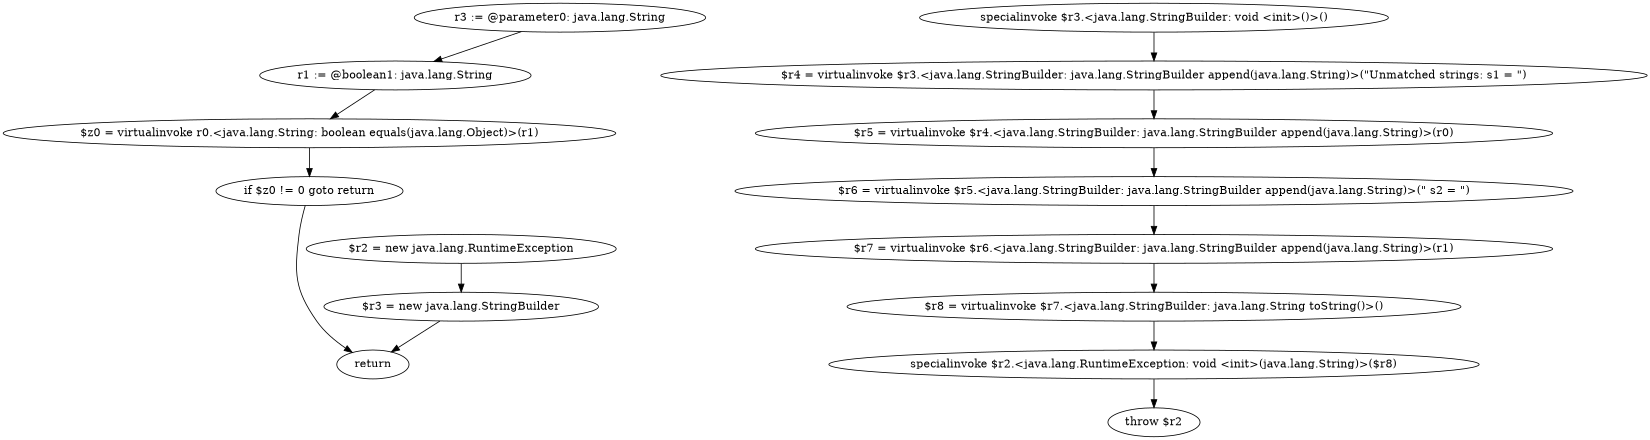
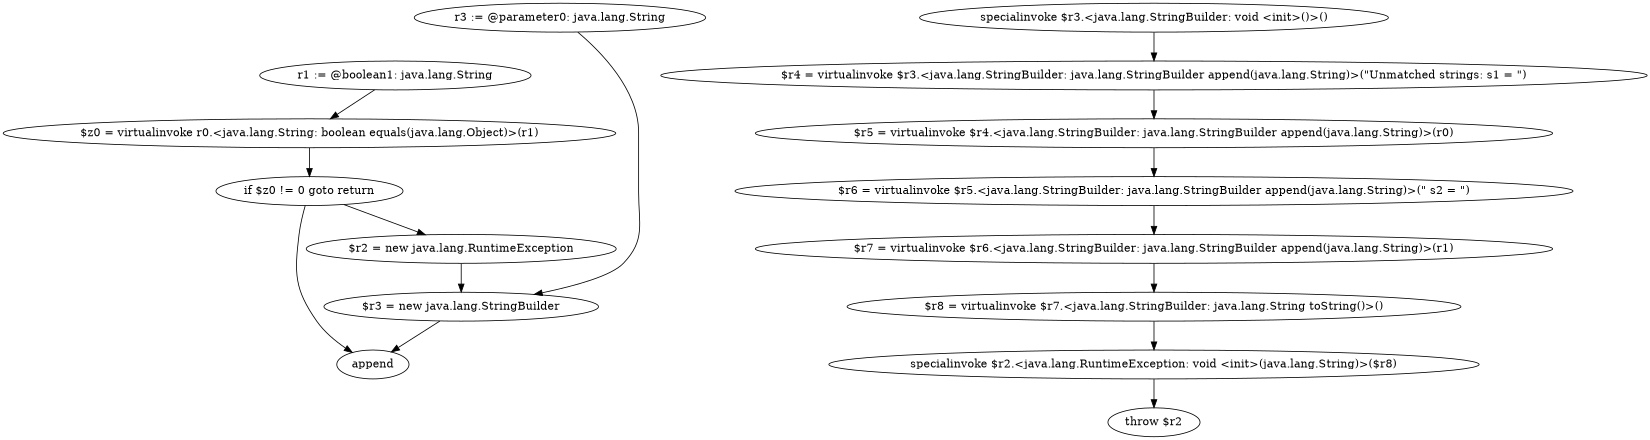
edge "r3 := @parameter0: java.lang.String" -> "r1 := @boolean1: java.lang.String": now "r3 := @parameter0: java.lang.String" -> "$r3 = new java.lang.StringBuilder"
edge "if $z0 != 0 goto return" -> "$r2 = new java.lang.RuntimeException": added
node "return": label "return" -> "append"
